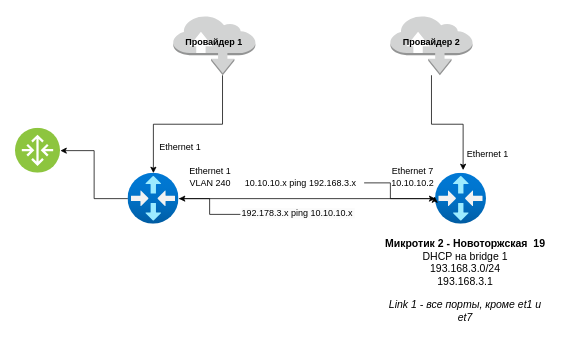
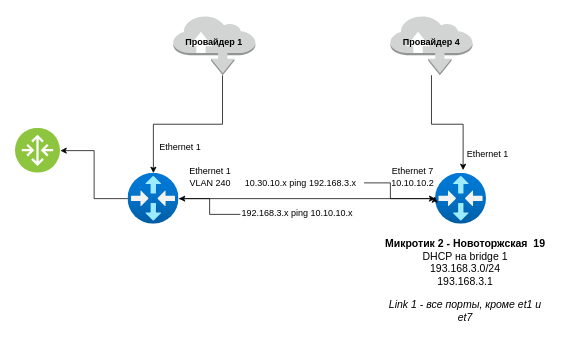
node "Провайдер 2": label "Провайдер 2" -> "Провайдер 4"
node "10.10.10.x ping 192.168.3.x": label "10.10.10.x ping 192.168.3.x" -> "10.30.10.x ping 192.168.3.x"
node "192.178.3.x ping 10.10.10.x": label "192.178.3.x ping 10.10.10.x" -> "192.168.3.x ping 10.10.10.x"
